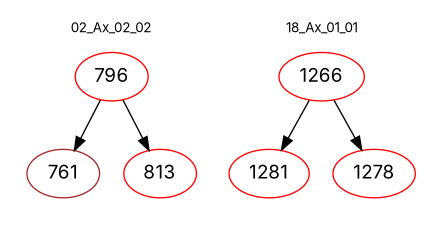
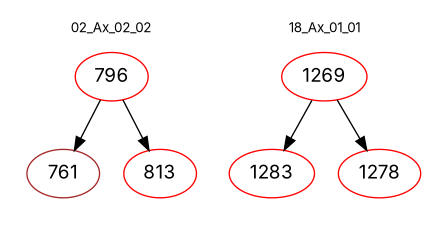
node "1266": label "1266" -> "1269"
node "1281": label "1281" -> "1283"
